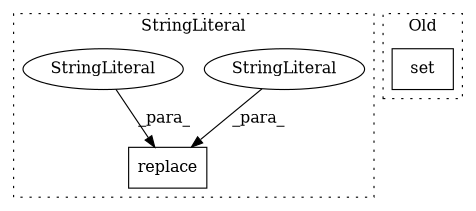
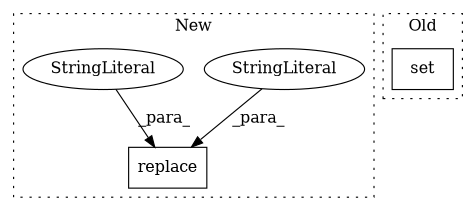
cluster "StringLiteral": label "StringLiteral" -> "New"
